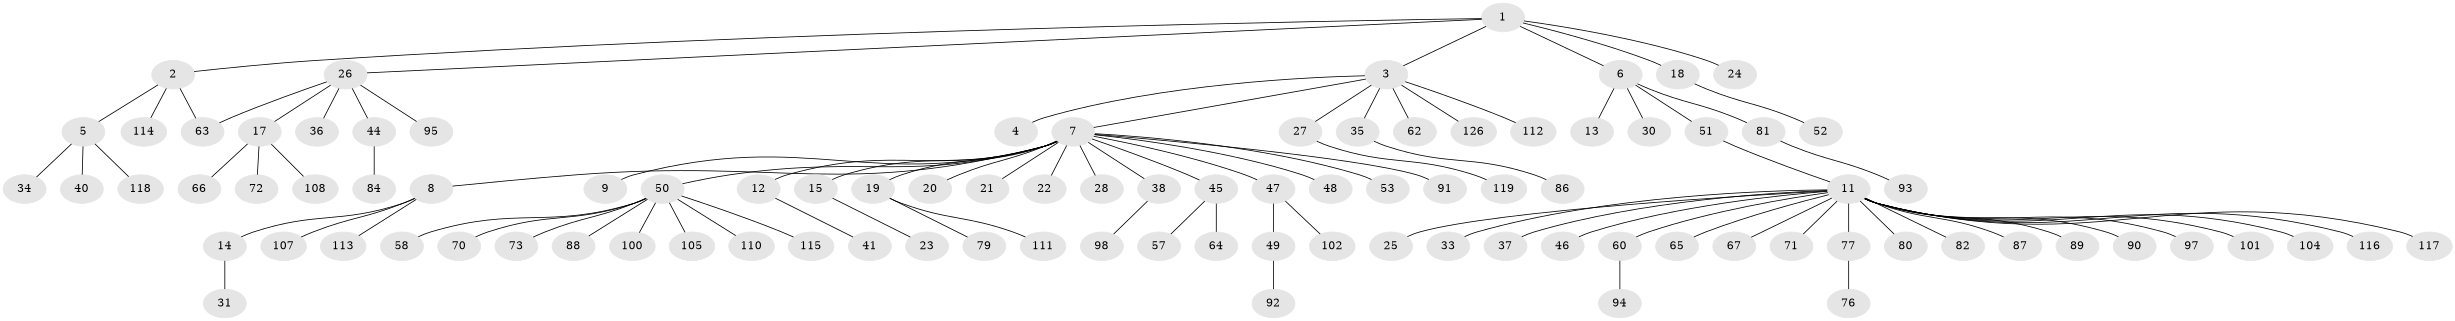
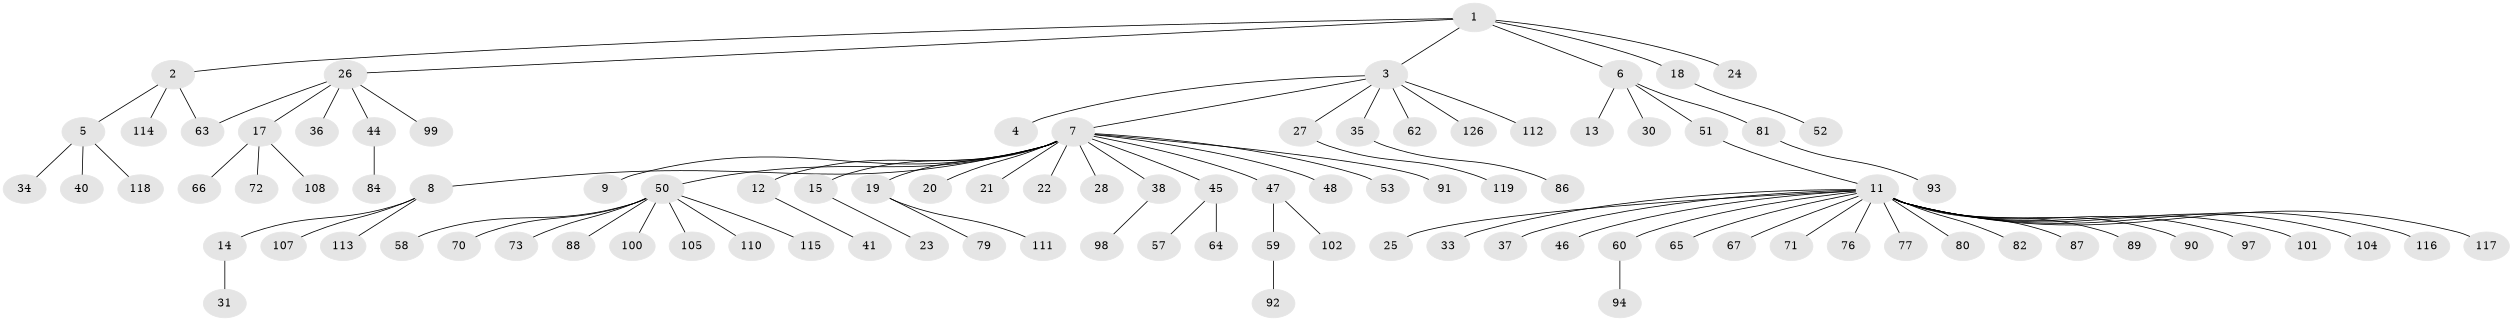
node "95": label "95" -> "99"
node "49": label "49" -> "59"
edge "77" -- "76": now "11" -- "76"
